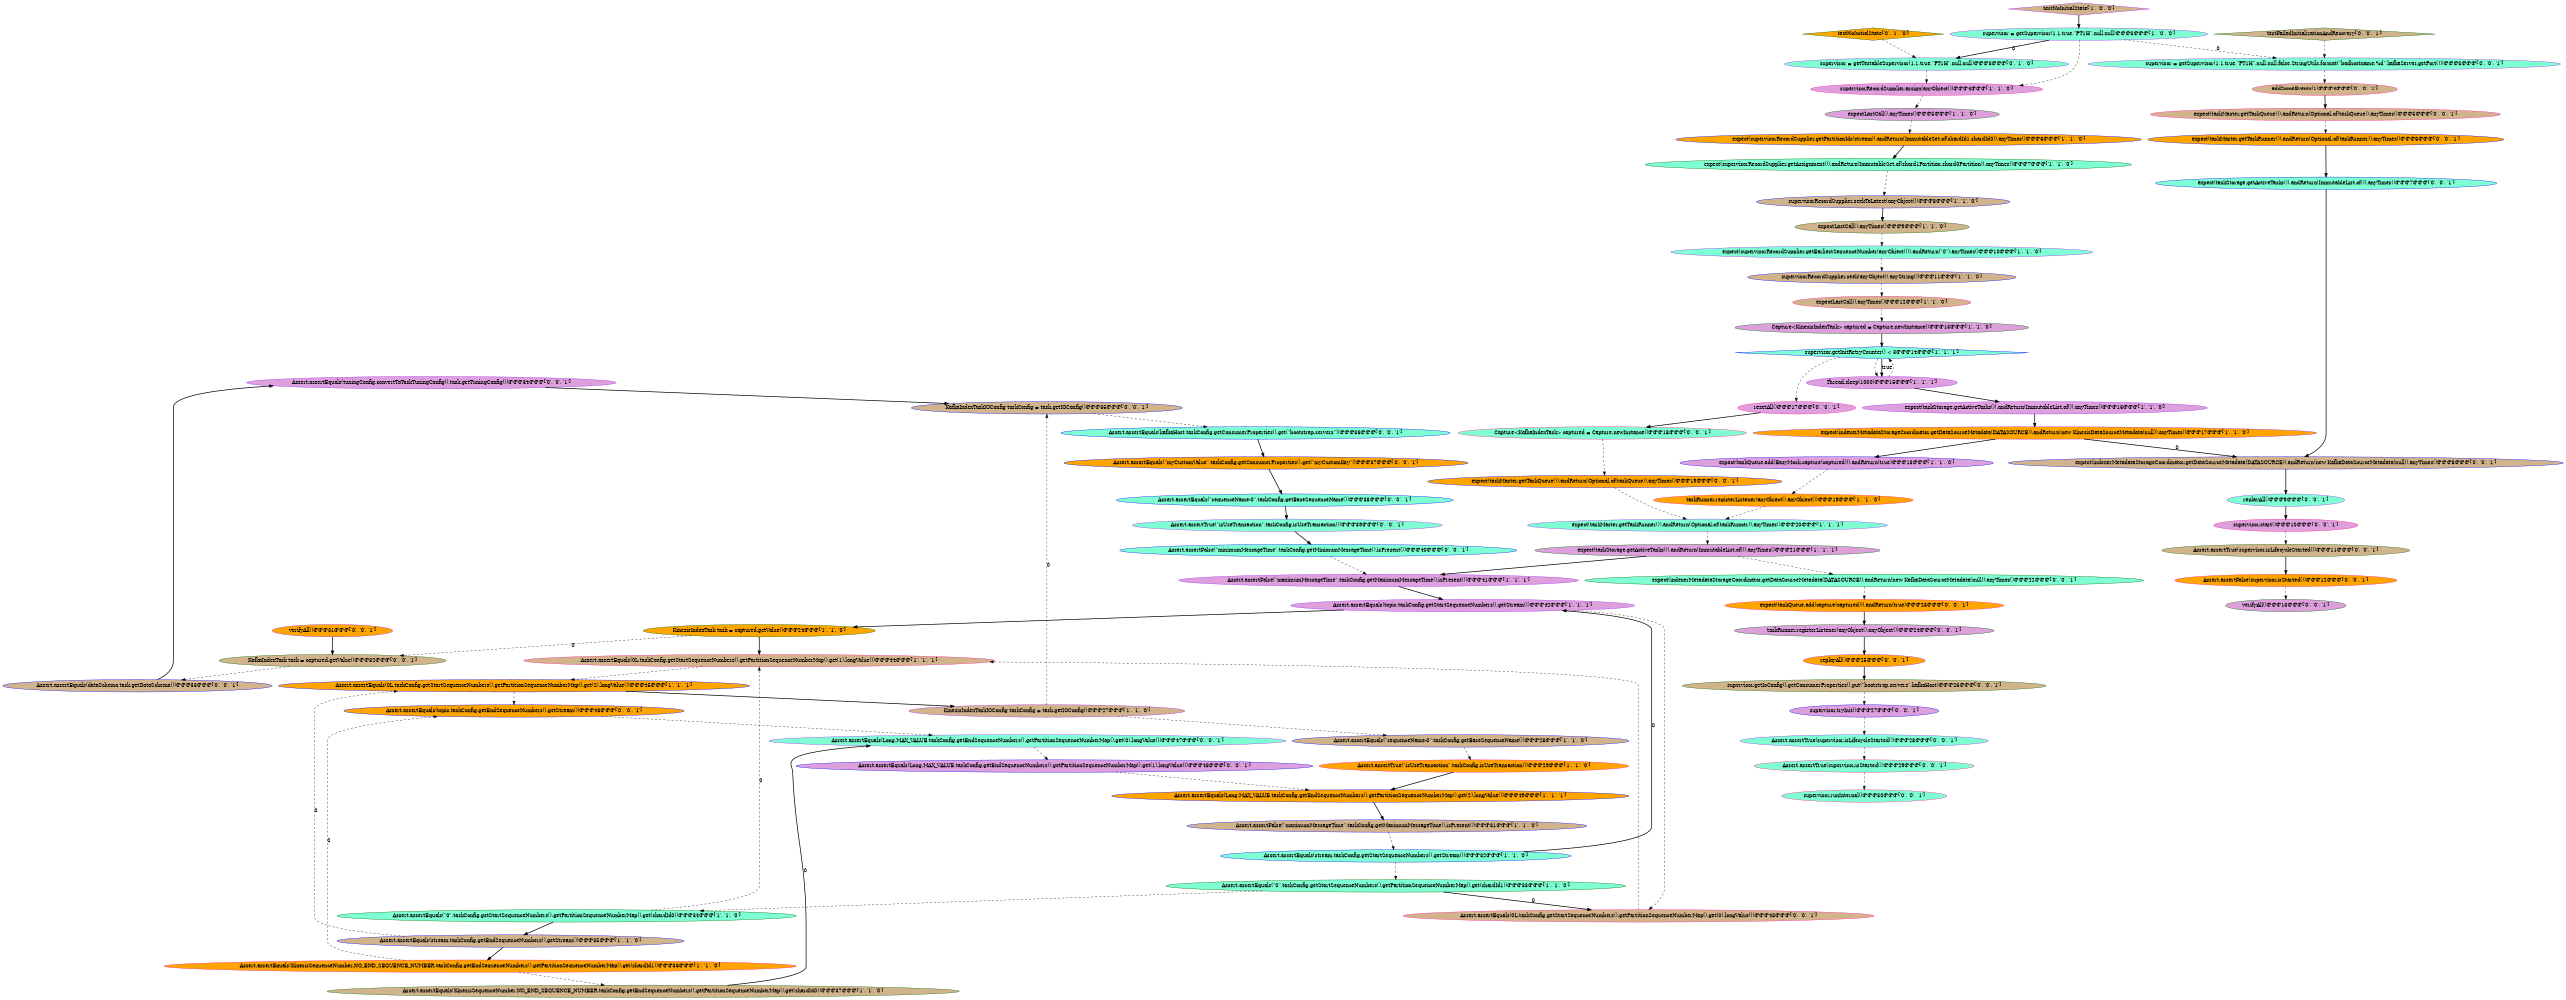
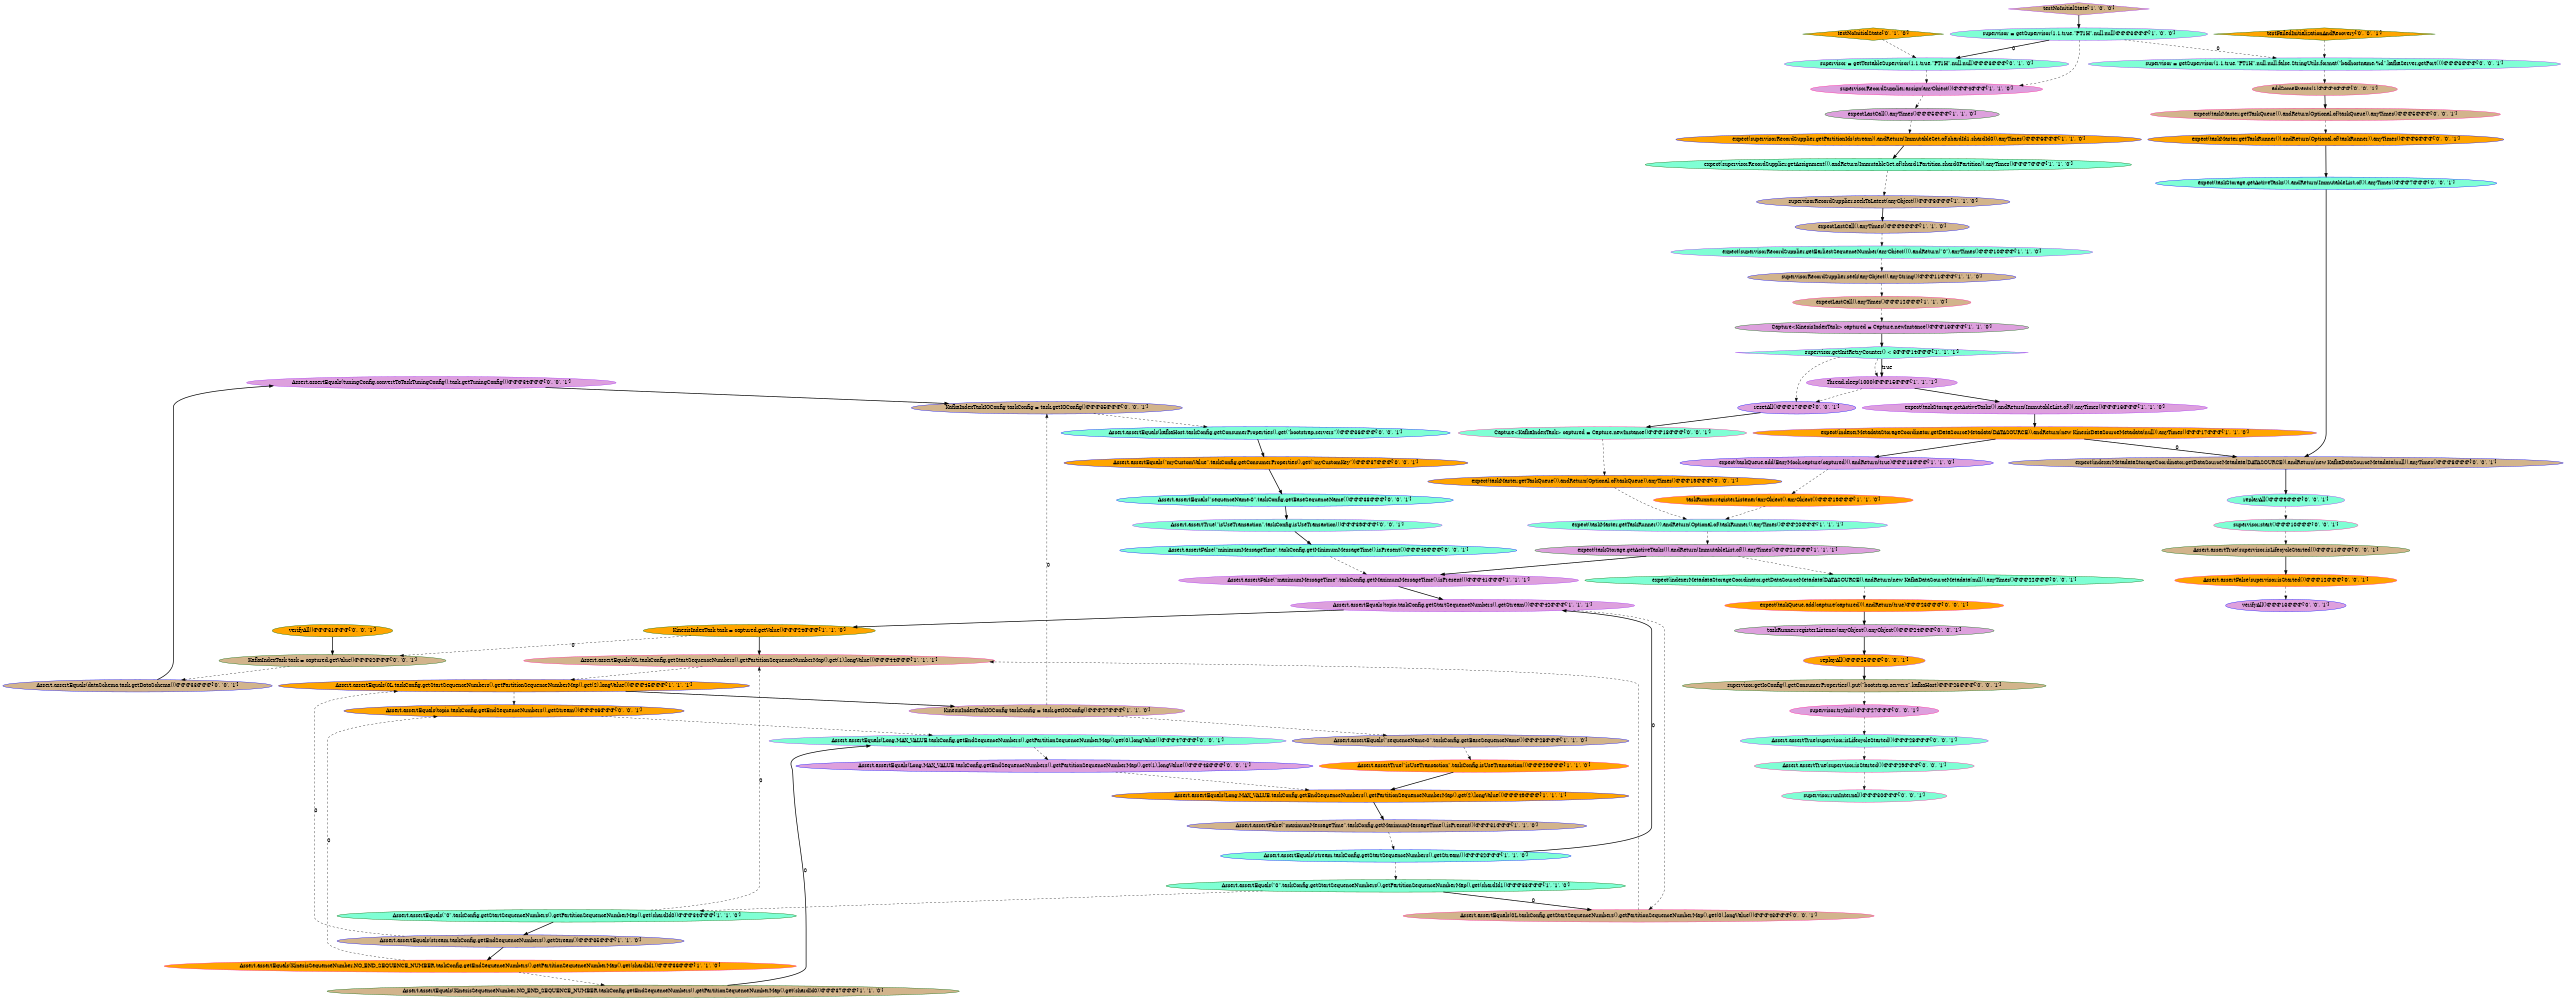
node "testFailedInitializationAndRecovery['0', '0', '1']": fillcolor tan -> orange
node "expectLastCall().anyTimes()@@@9@@@['1', '1', '0']": color darkgreen -> blue
node "supervisor.getInitRetryCounter() < 3@@@14@@@['1', '1', '1']": color blue -> purple
edge "Thread.sleep(1000)@@@15@@@['1', '1', '1']" -> "supervisor.getInitRetryCounter() < 3@@@14@@@['1', '1', '1']": now "Thread.sleep(1000)@@@15@@@['1', '1', '1']" -> "resetAll()@@@17@@@['0', '0', '1']"
node "resetAll()@@@17@@@['0', '0', '1']": color deeppink -> blue
edge "replayAll()@@@9@@@['0', '0', '1']" -> "supervisor.start()@@@10@@@['0', '0', '1']": style bold -> dashed
node "supervisor.start()@@@10@@@['0', '0', '1']": fillcolor plum -> aquamarine
node "verifyAll()@@@13@@@['0', '0', '1']": color darkgreen -> blue
node "verifyAll()@@@31@@@['0', '0', '1']": color purple -> darkgreen
node "supervisor.tryInit()@@@27@@@['0', '0', '1']": color blue -> deeppink
